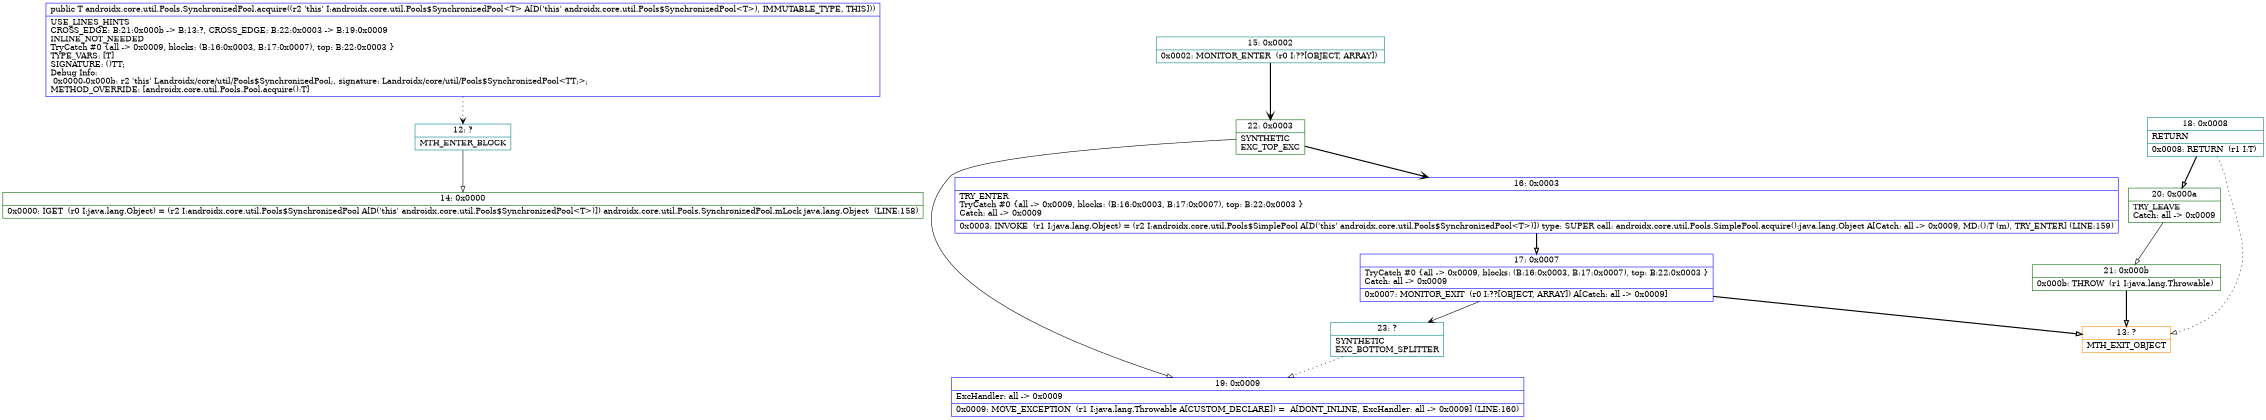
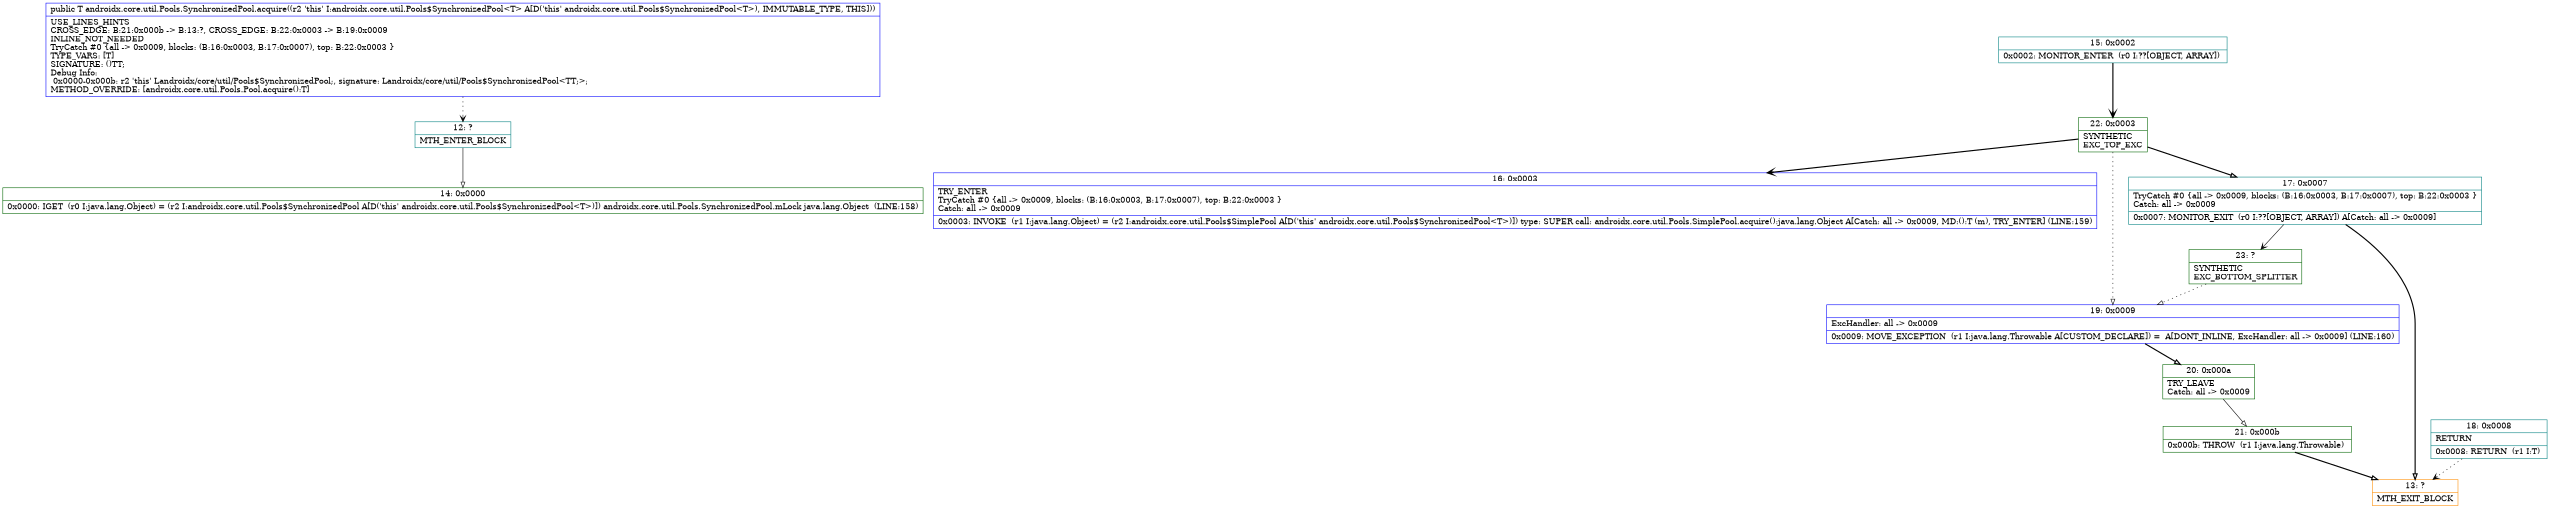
edge "18: 0x0008" -> "20: 0x000a": now "19: 0x0009" -> "20: 0x000a"
edge "22: 0x0003" -> "19: 0x0009": style solid -> dotted
edge "16: 0x0003" -> "17: 0x0007": now "22: 0x0003" -> "17: 0x0007"
edge "18: 0x0008" -> "13: ?": arrowhead onormal -> vee
node "17: 0x0007": color blue -> teal
node "23: ?": color teal -> darkgreen
node "13: ?": text "MTH_EXIT_OBJECT" -> "MTH_EXIT_BLOCK"
